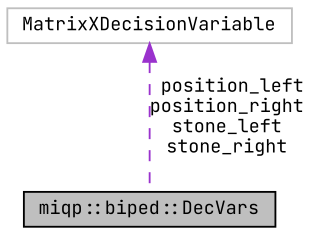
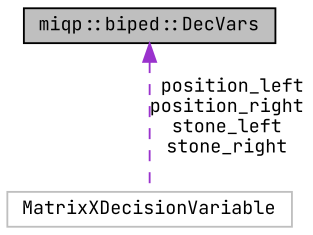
edge "miqp::biped::DecVars" -> "MatrixXDecisionVariable": reversed
